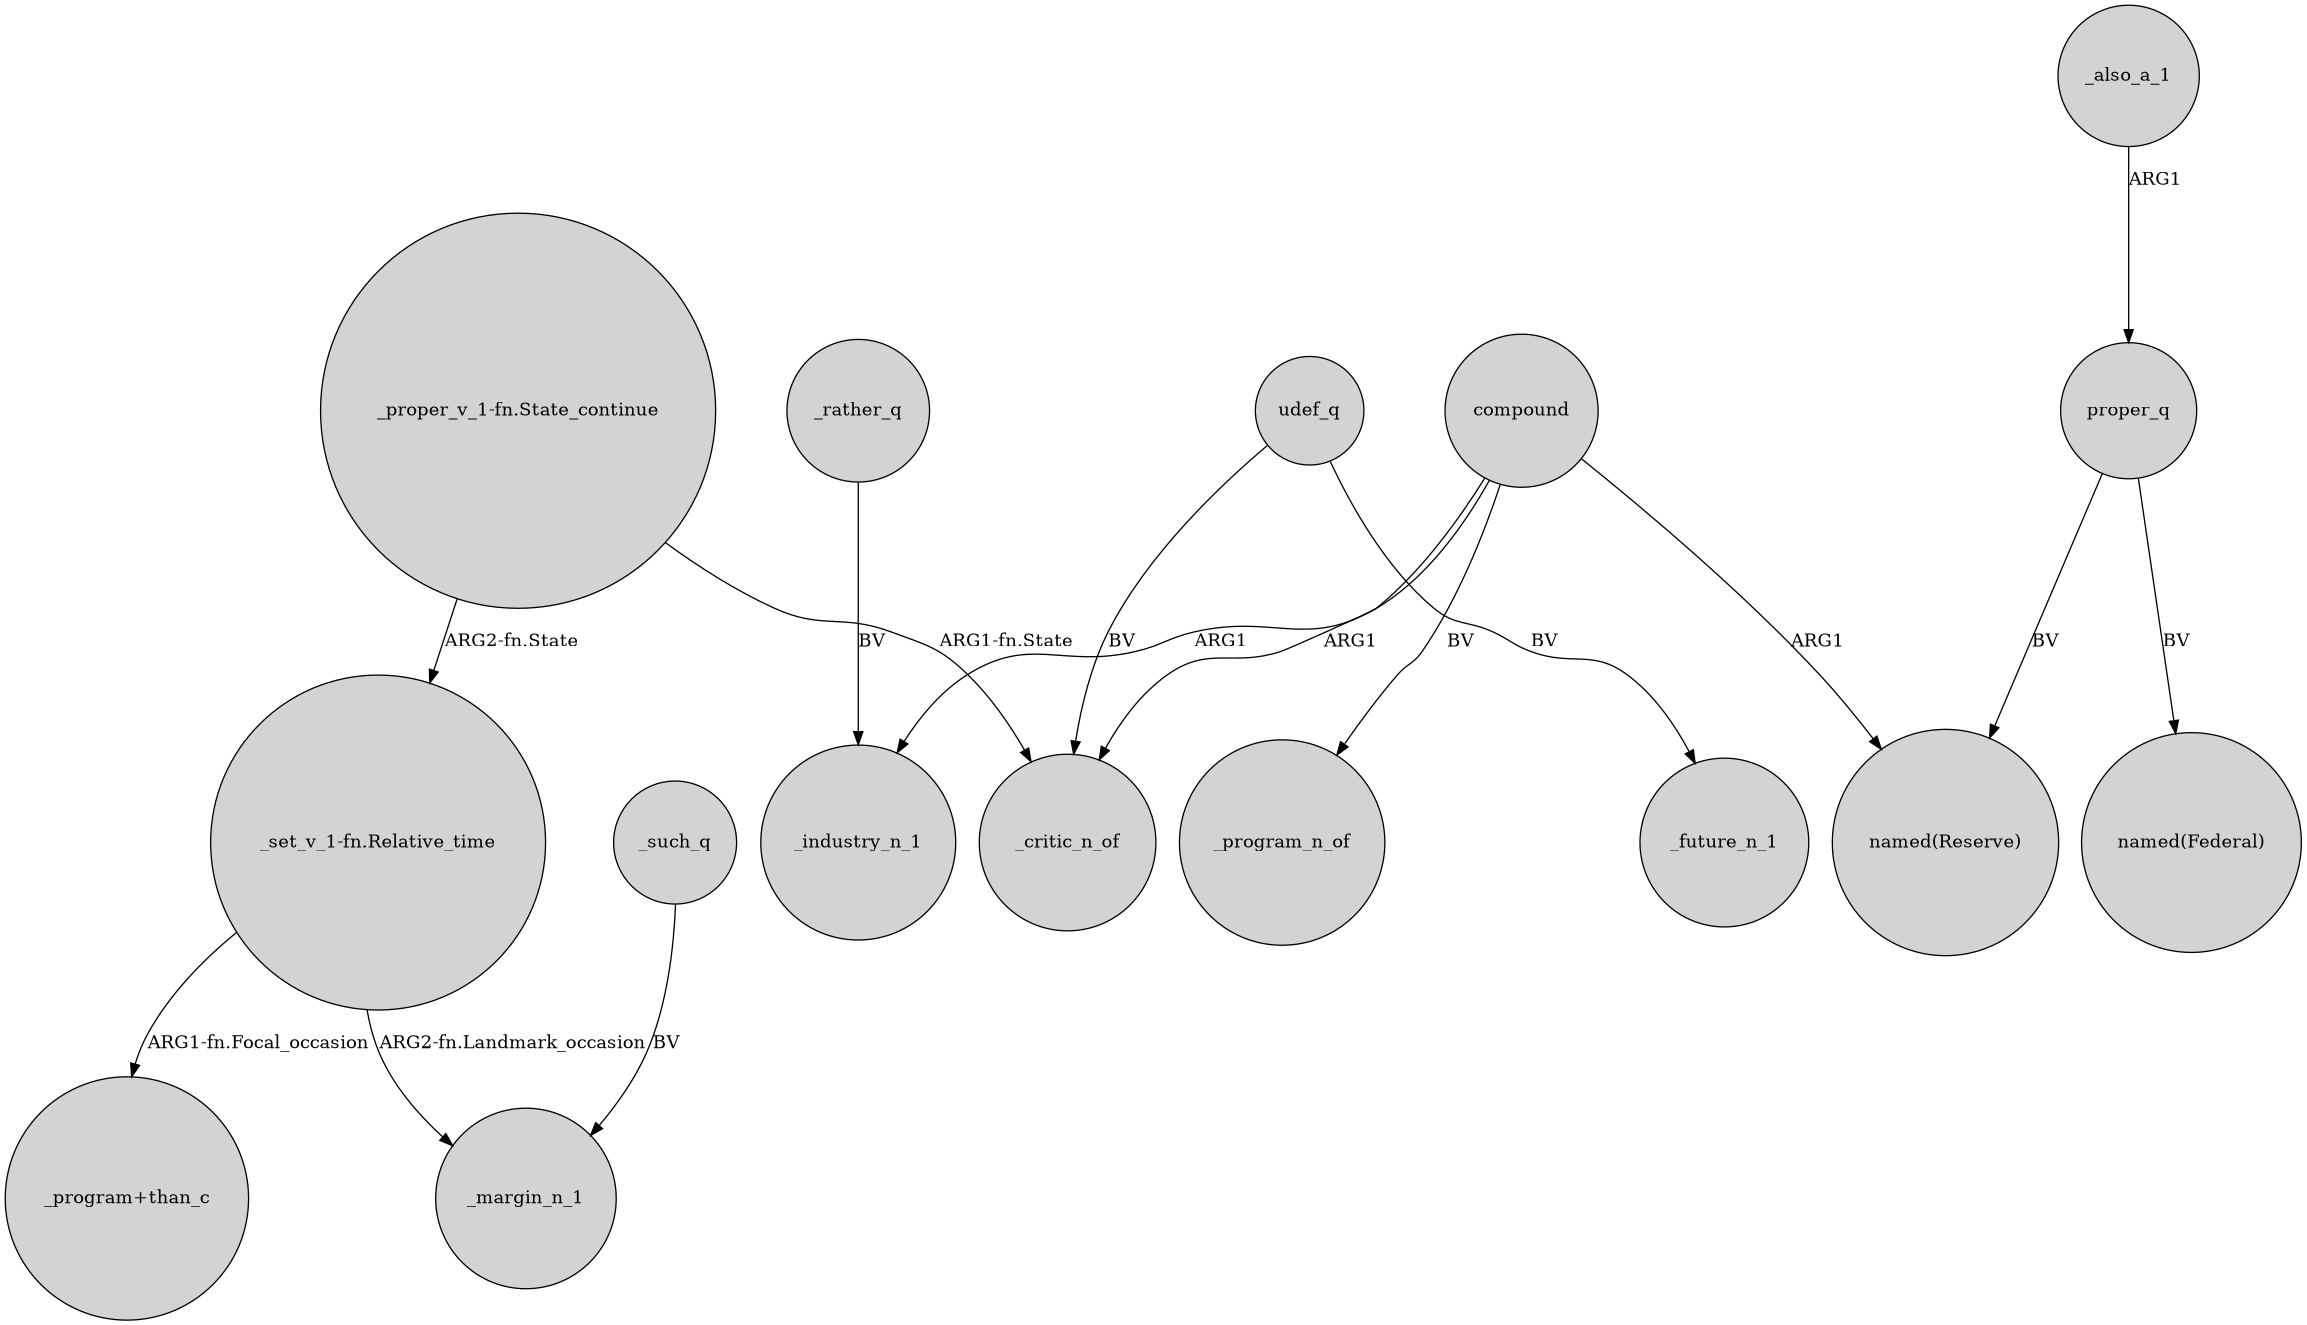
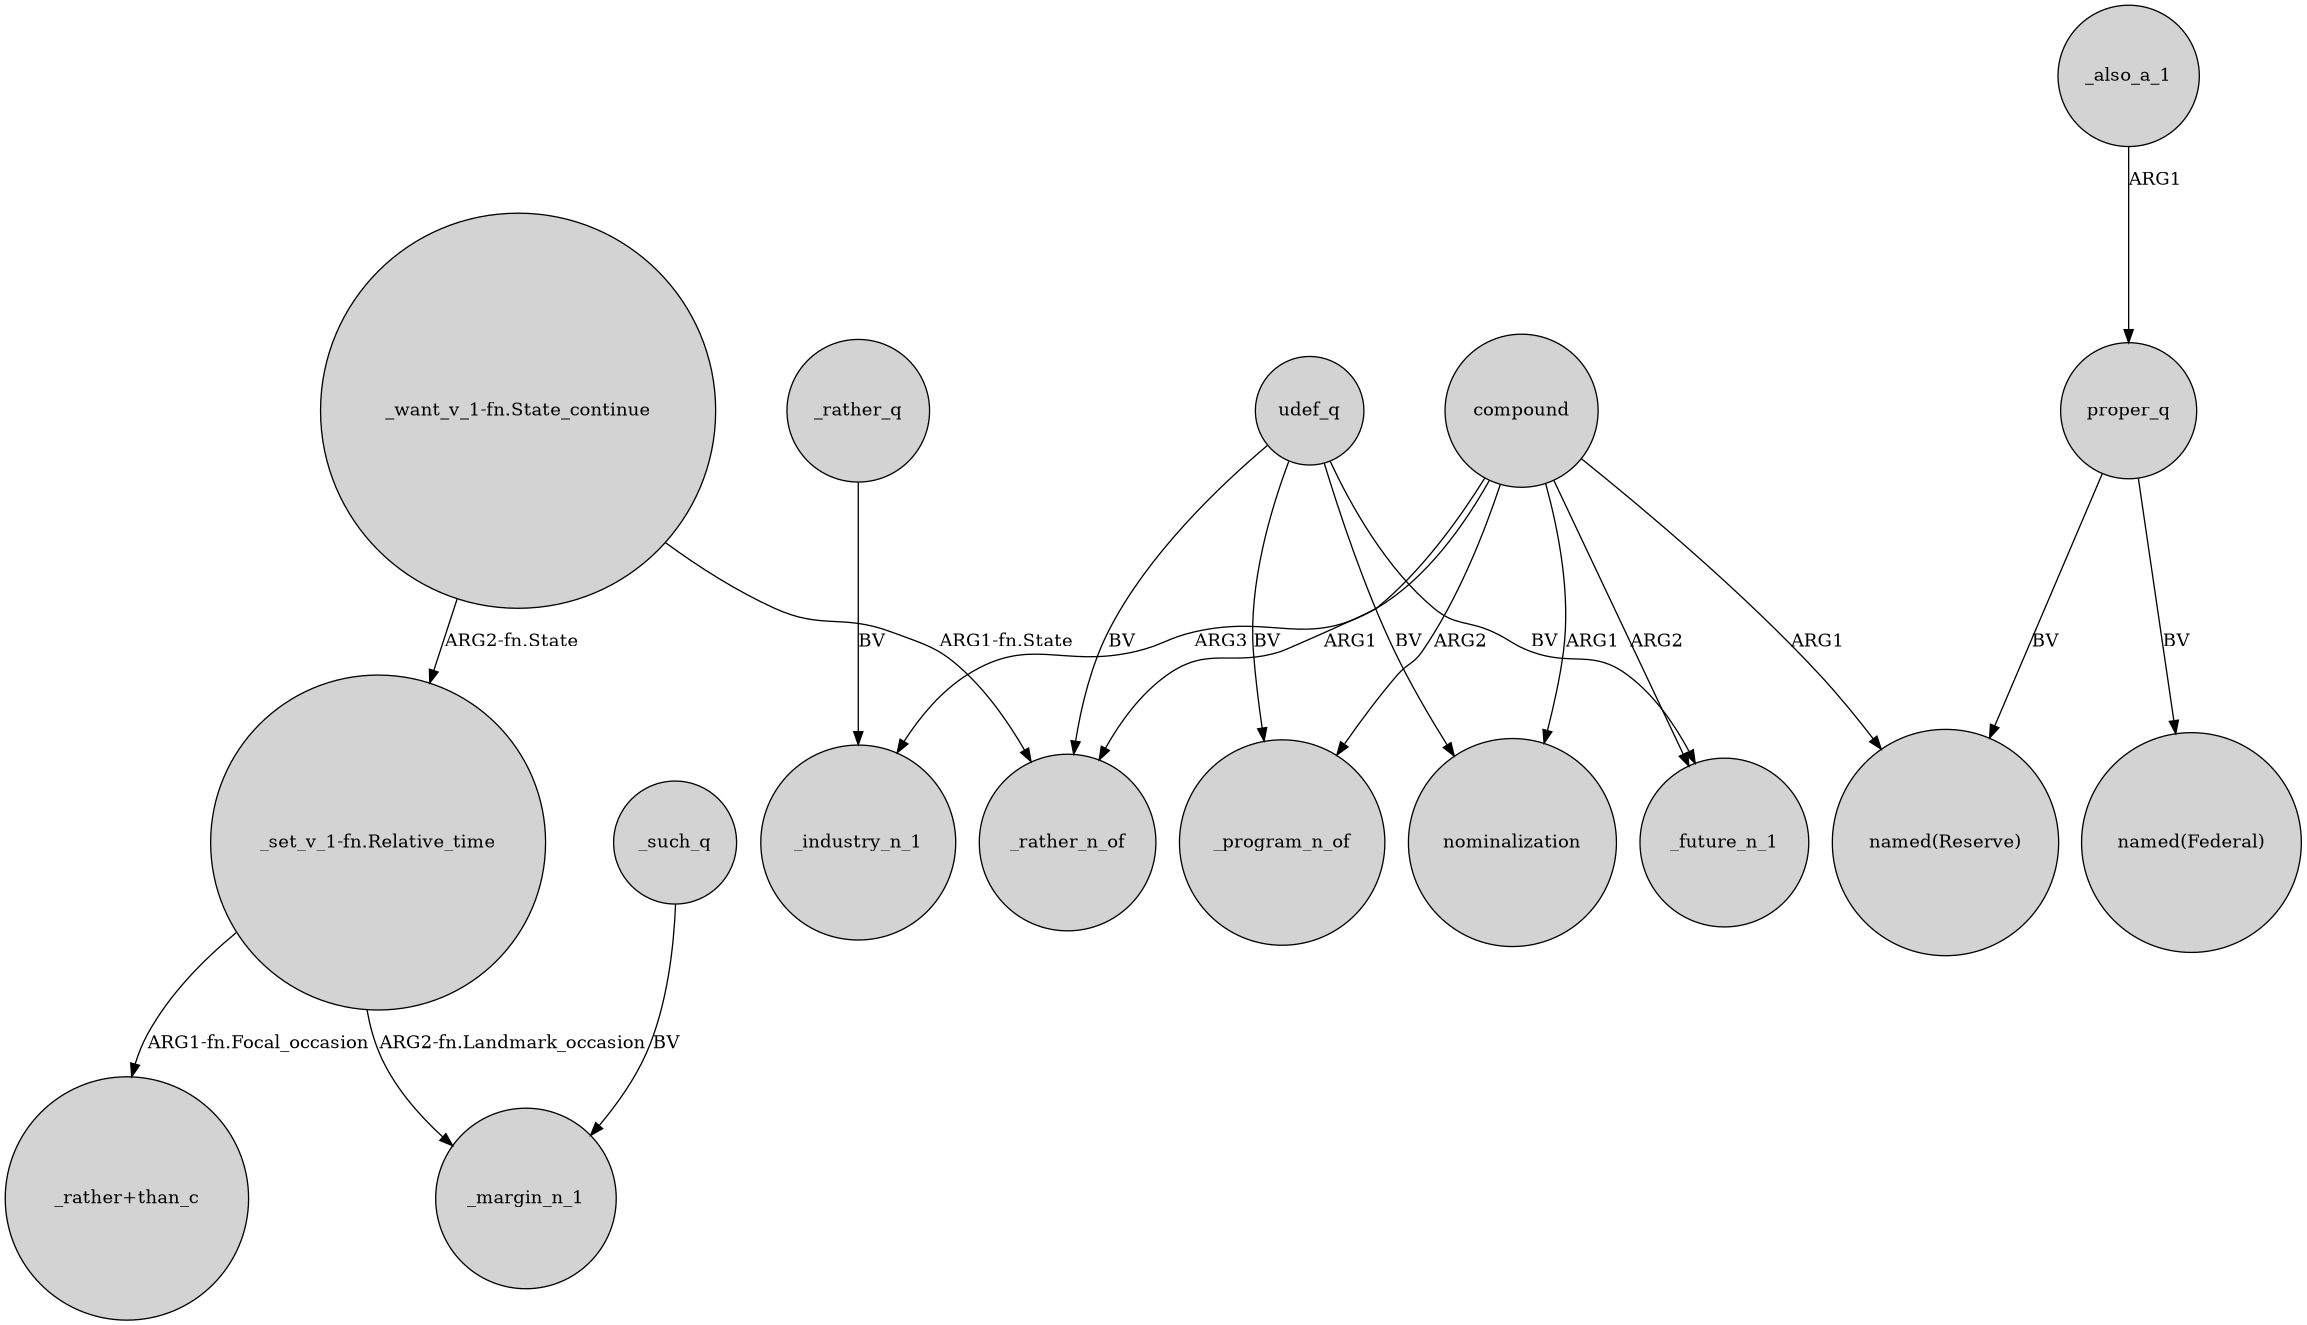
node "_proper_v_1-fn.State_continue": label "_proper_v_1-fn.State_continue" -> "_want_v_1-fn.State_continue"
edge "udef_q" -> "_program_n_of": added, label "BV"
edge "compound" -> "_future_n_1": added, label "ARG2"
edge "compound" -> "_industry_n_1": label "ARG1" -> "ARG3"
edge "compound" -> "_program_n_of": label "BV" -> "ARG2"
node "_critic_n_of": label "_critic_n_of" -> "_rather_n_of"
node "nominalization": added
node "_program+than_c": label "_program+than_c" -> "_rather+than_c"
